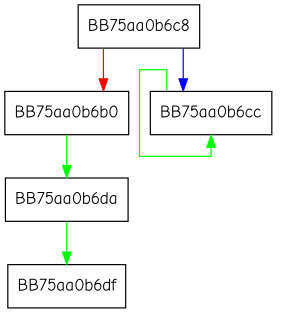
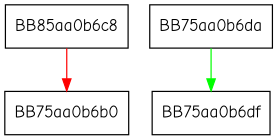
node "BB75aa0b6c8": label "BB75aa0b6c8" -> "BB85aa0b6c8"
node "BB75aa0b6cc": removed
edge "BB75aa0b6b0" -> "BB75aa0b6da": removed
